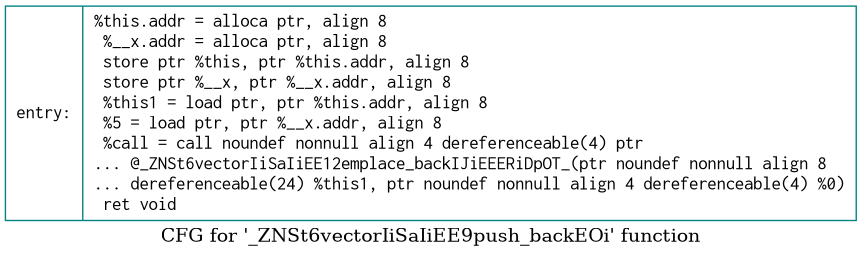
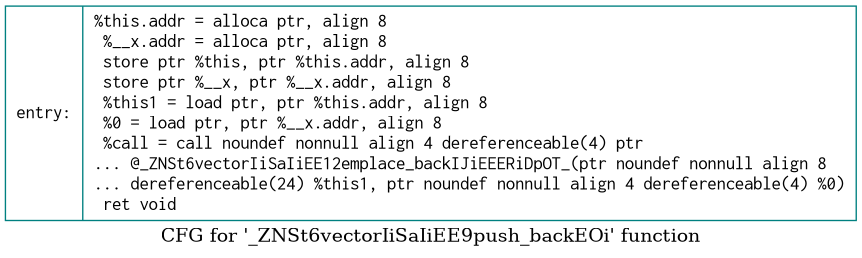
node "entry:": text "%5 = load ptr, ptr %__x.addr, align 8" -> "%0 = load ptr, ptr %__x.addr, align 8"
